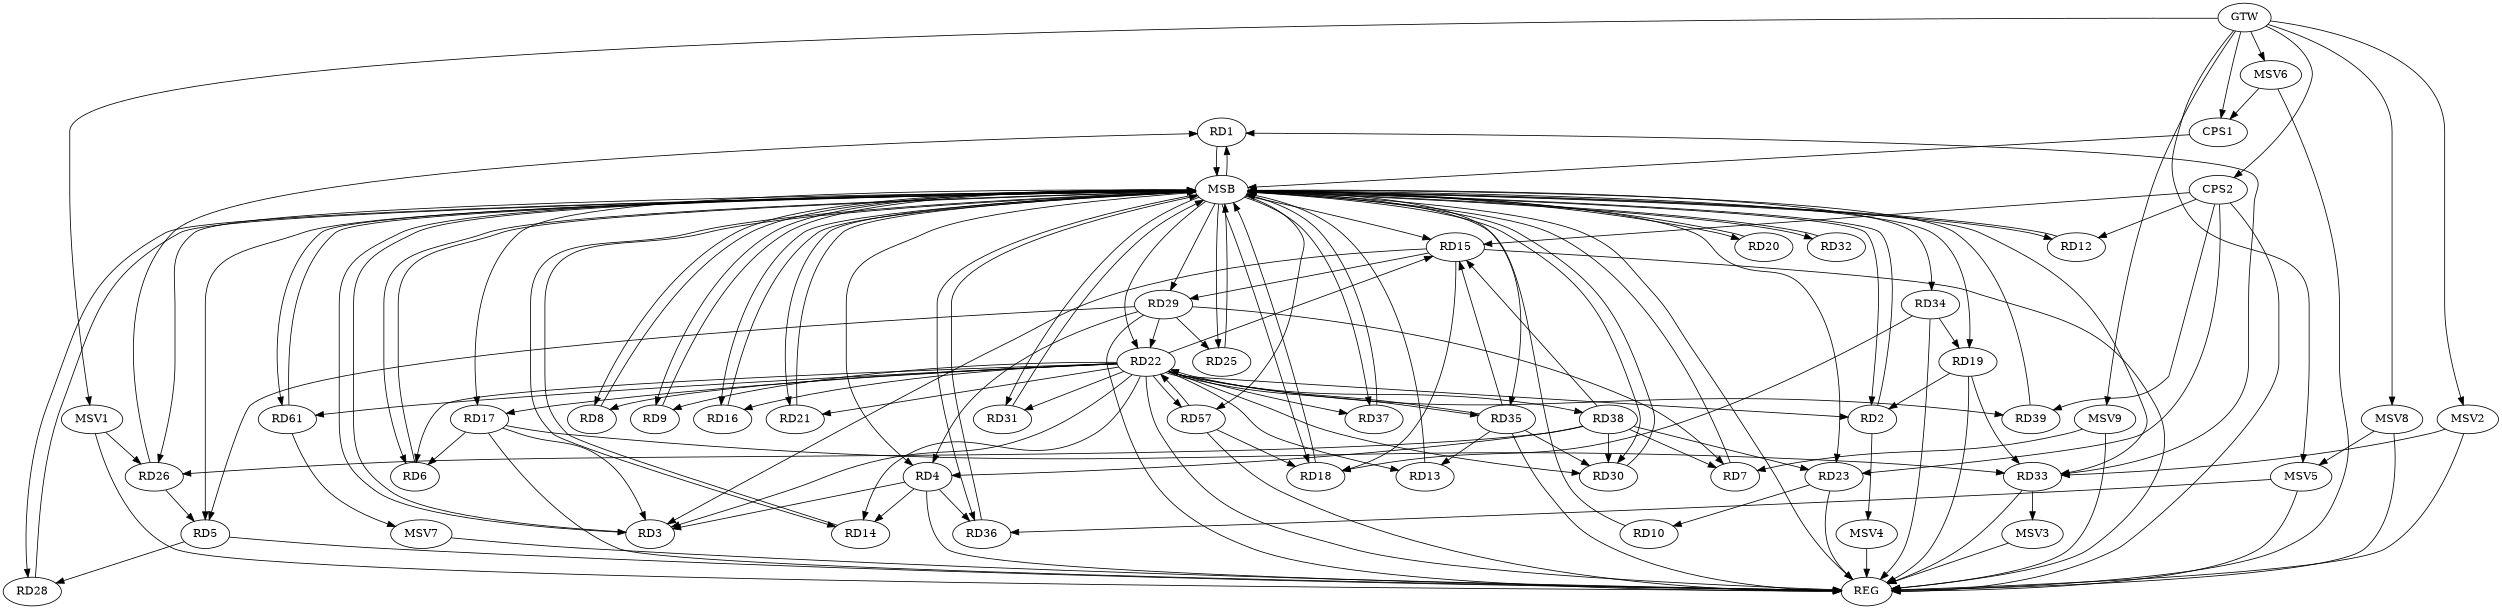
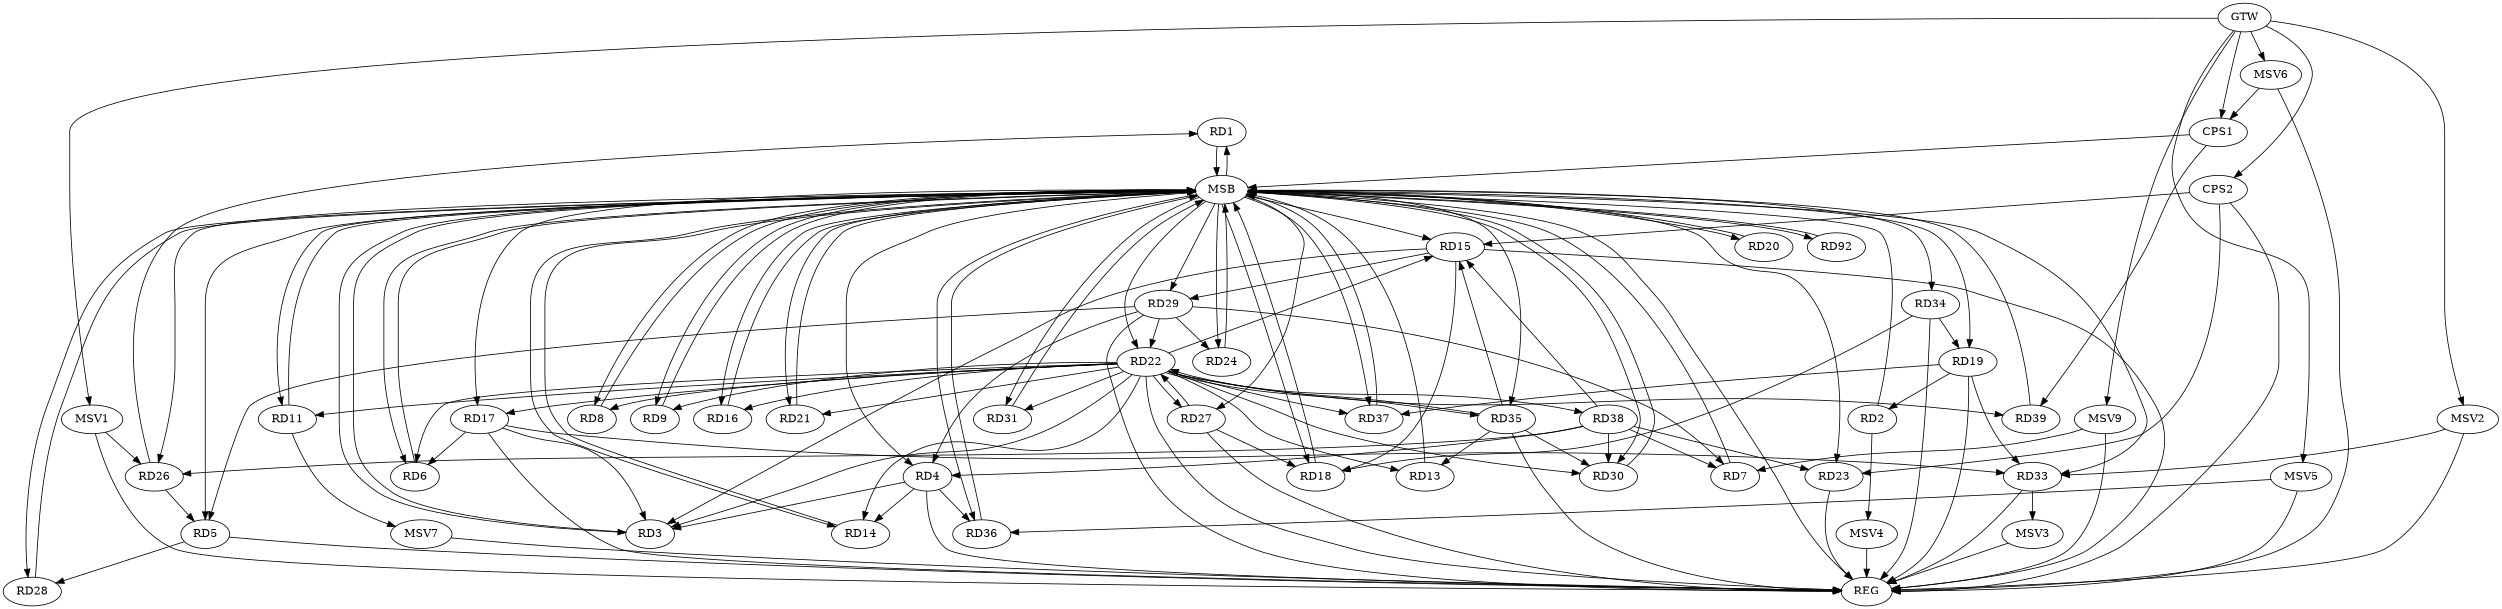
edge "RD33" -> "RD1": removed
edge "MSB" -> "RD2": removed
node "RD32": label "RD32" -> "RD92"
node "RD12": removed
edge "CPS2" -> "RD39": now "CPS1" -> "RD39"
node "RD25": label "RD25" -> "RD24"
edge "RD19" -> "RD37": added
edge "RD22" -> "RD2": removed
node "RD61": label "RD61" -> "RD11"
node "RD57": label "RD57" -> "RD27"
node "MSV8": removed
node "RD10": removed
